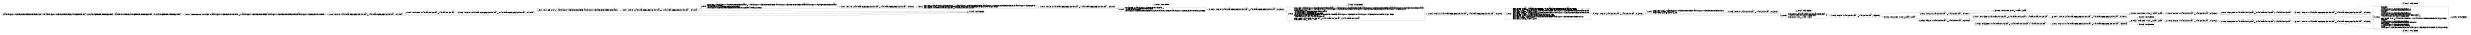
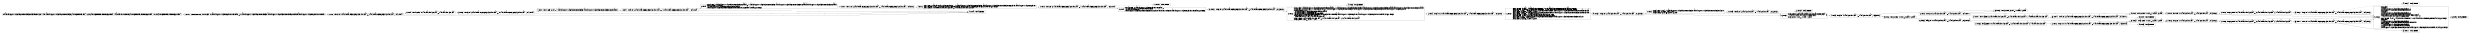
node "12: 0x001f": text "(r9 I:android.view.MotionEvent)" -> "(r9 I:this.view.MotionEvent)"
